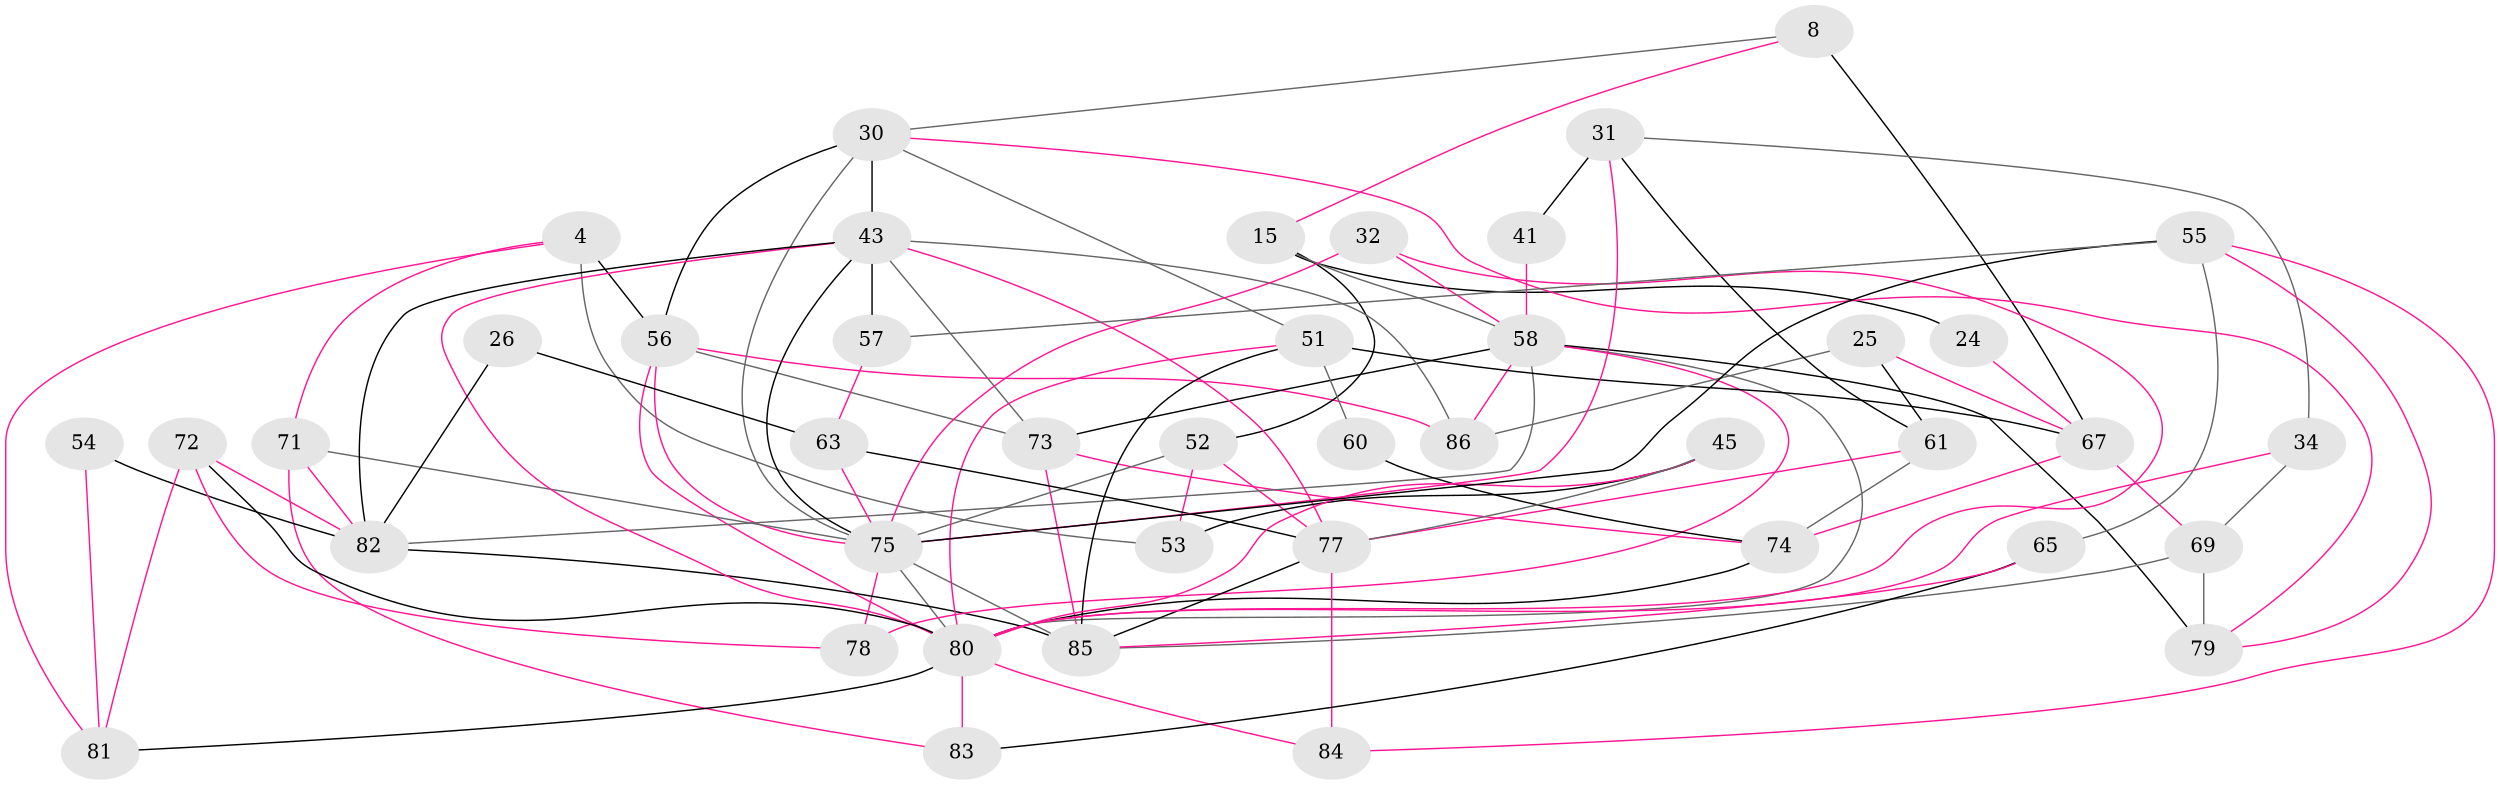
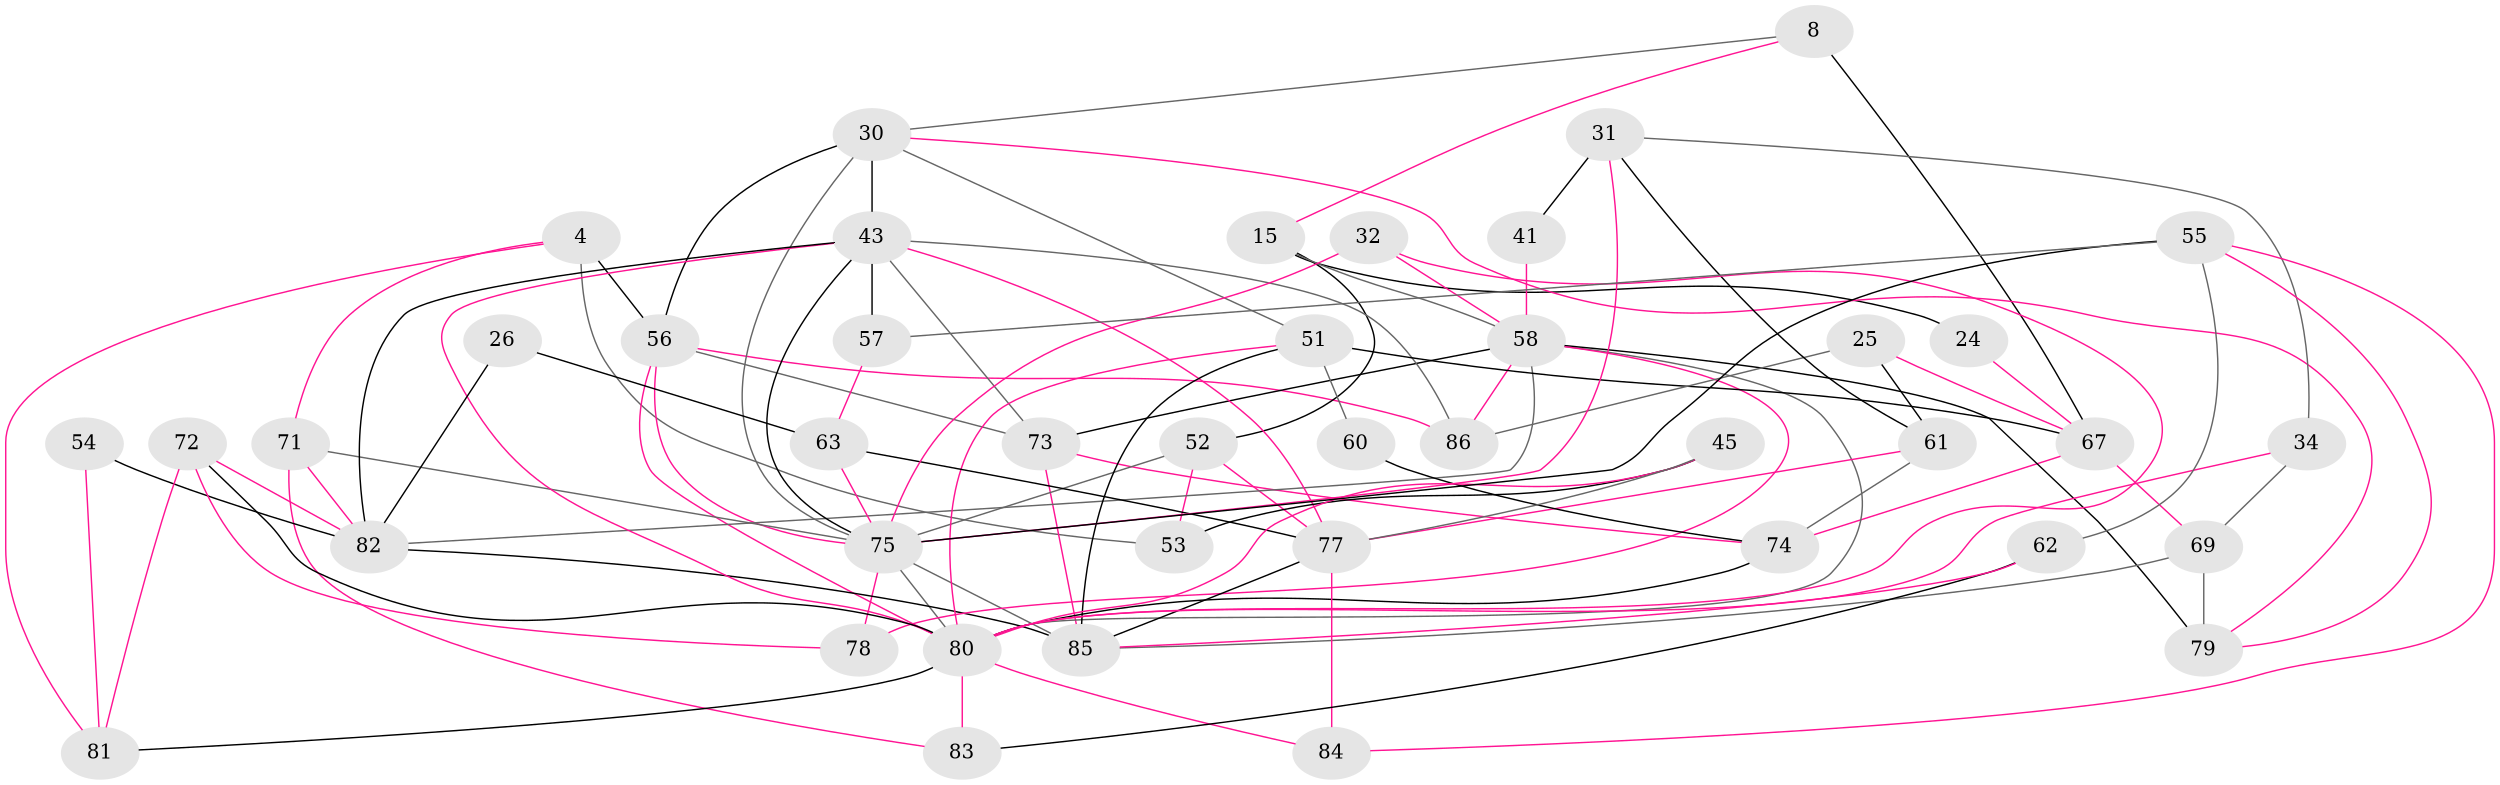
node "65": label "65" -> "62"
